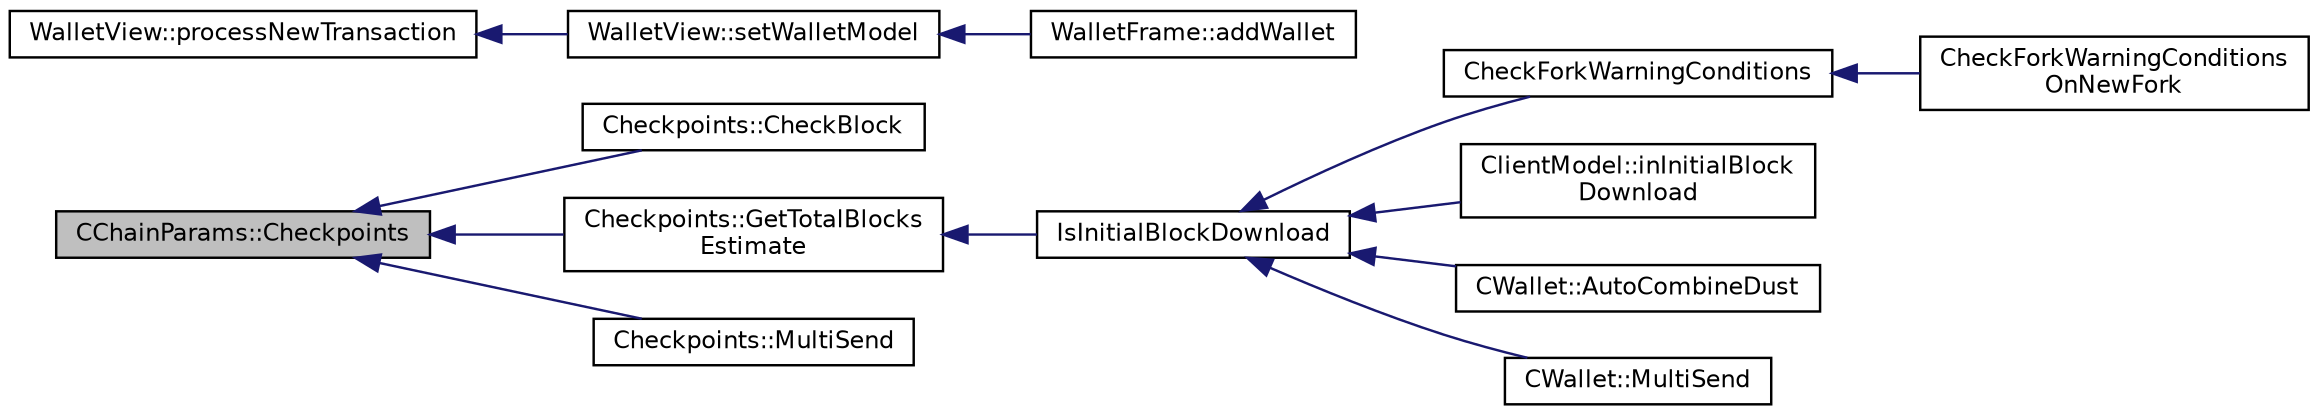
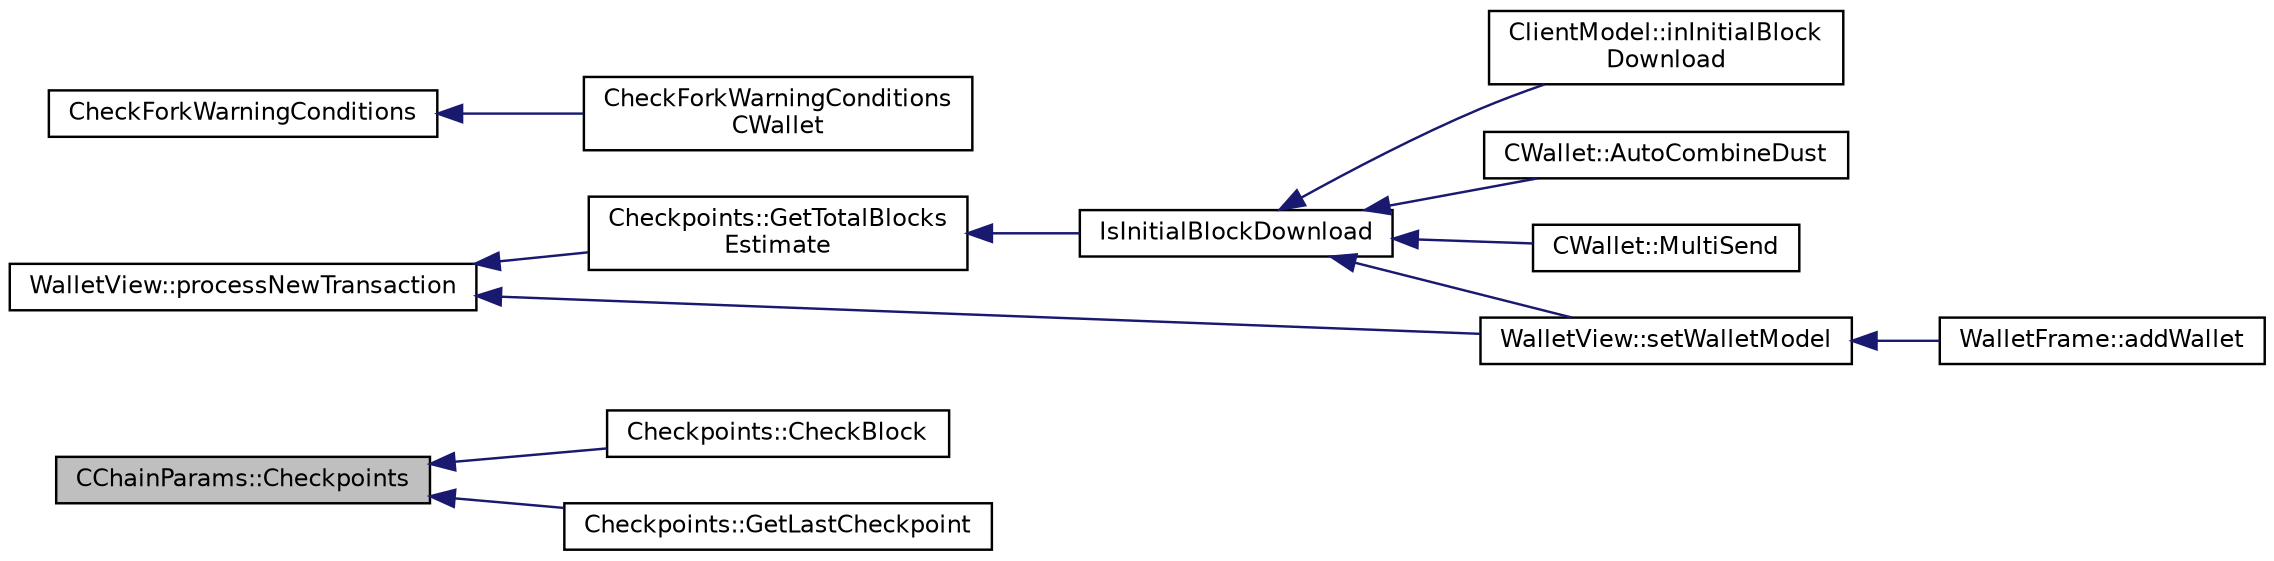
node "CheckForkWarningConditions OnNewFork": label "CheckForkWarningConditions OnNewFork" -> "CheckForkWarningConditions CWallet"
edge "CheckForkWarningConditions" -> "IsInitialBlockDownload": now "WalletView::setWalletModel" -> "IsInitialBlockDownload"
edge "Checkpoints::GetTotalBlocks Estimate" -> "CChainParams::Checkpoints": now "Checkpoints::GetTotalBlocks Estimate" -> "WalletView::processNewTransaction"
node "Checkpoints::MultiSend": label "Checkpoints::MultiSend" -> "Checkpoints::GetLastCheckpoint"
